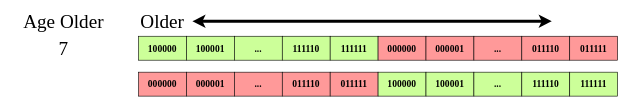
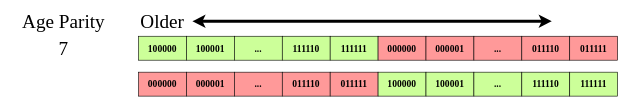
node "Age Older": label "Age Older" -> "Age Parity"
